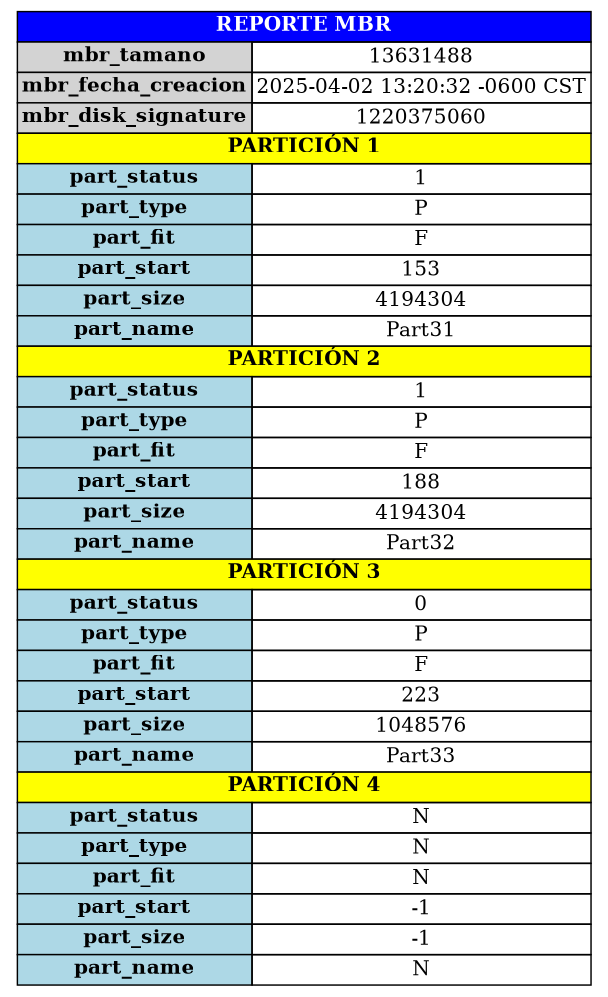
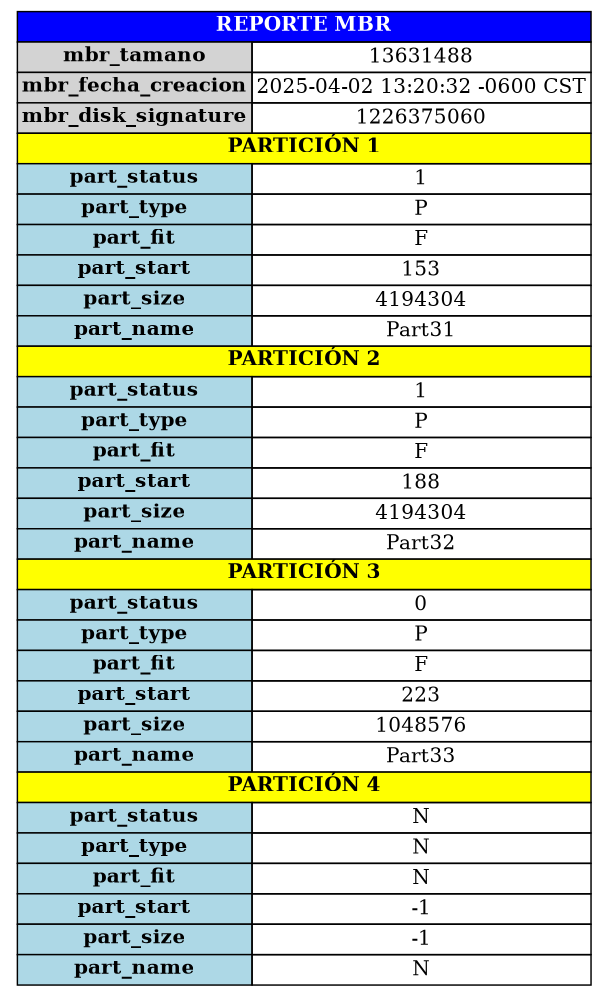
node "REPORTE MBR": text "1220375060" -> "1226375060"
